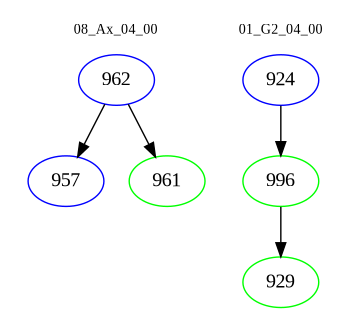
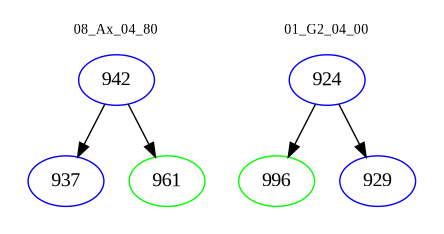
cluster "08_Ax_04_00": label "08_Ax_04_00" -> "08_Ax_04_80"
node "962": label "962" -> "942"
node "957": label "957" -> "937"
edge "996" -> "929": now "924" -> "929"
node "929": color green -> blue
